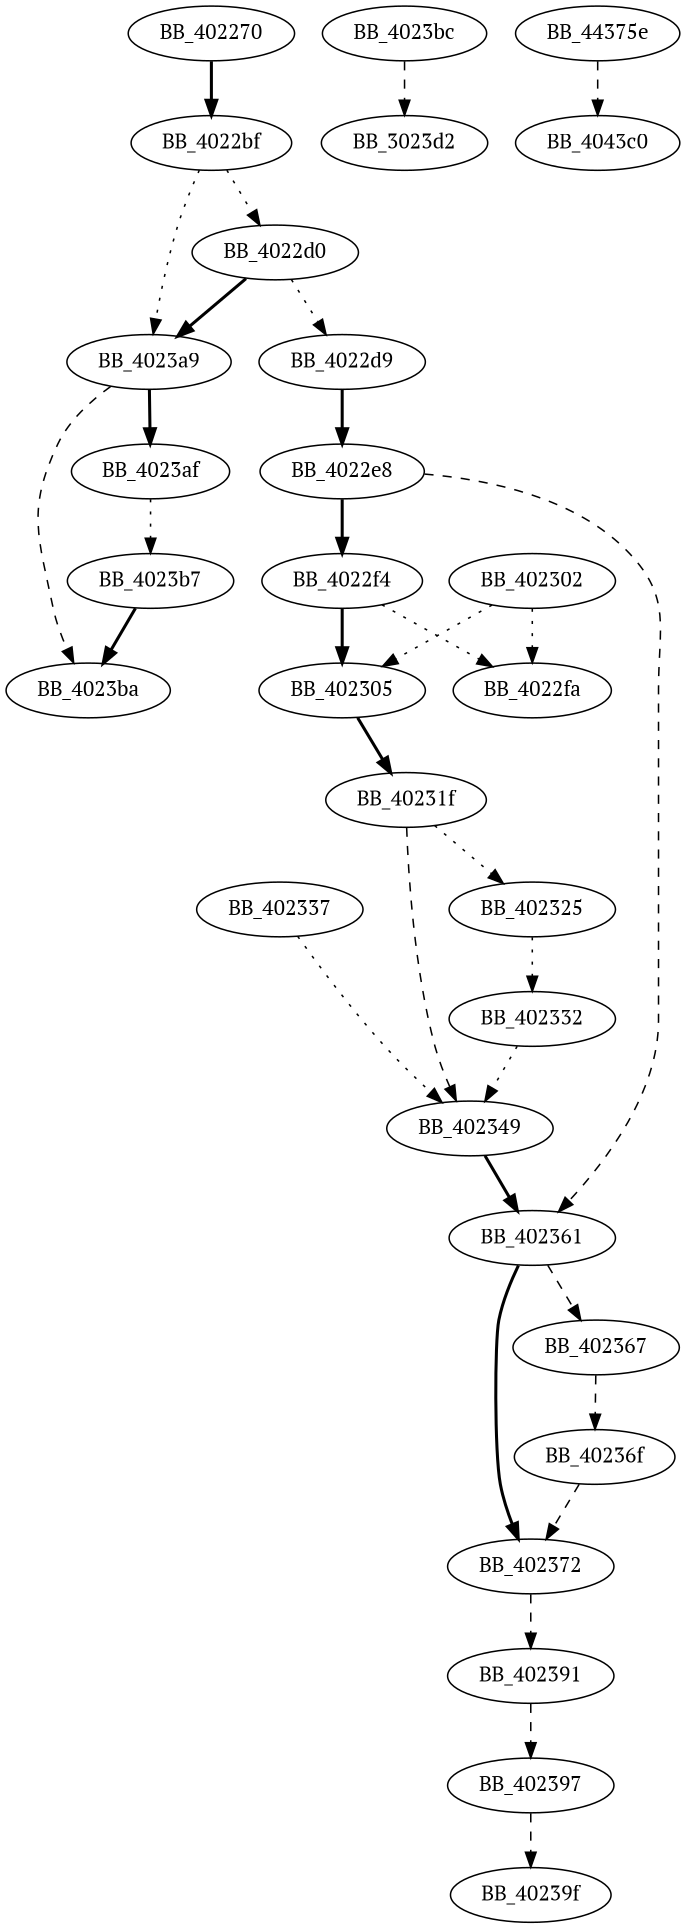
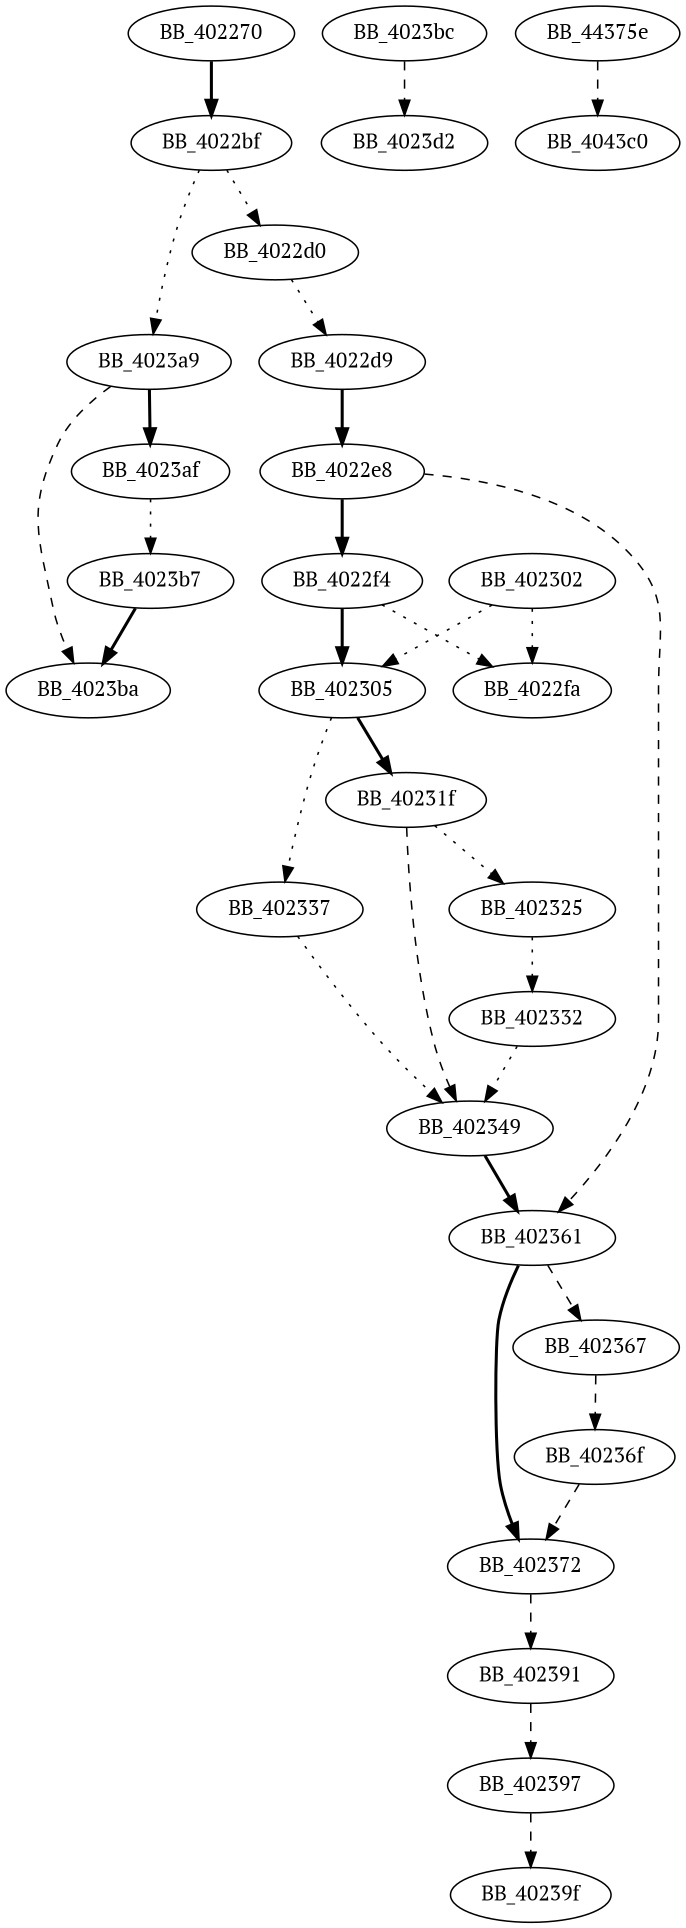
node "BB_3023d2": label "BB_3023d2" -> "BB_4023d2"
edge "BB_4022d0" -> "BB_4023a9": removed
edge "BB_402305" -> "BB_402337": added
